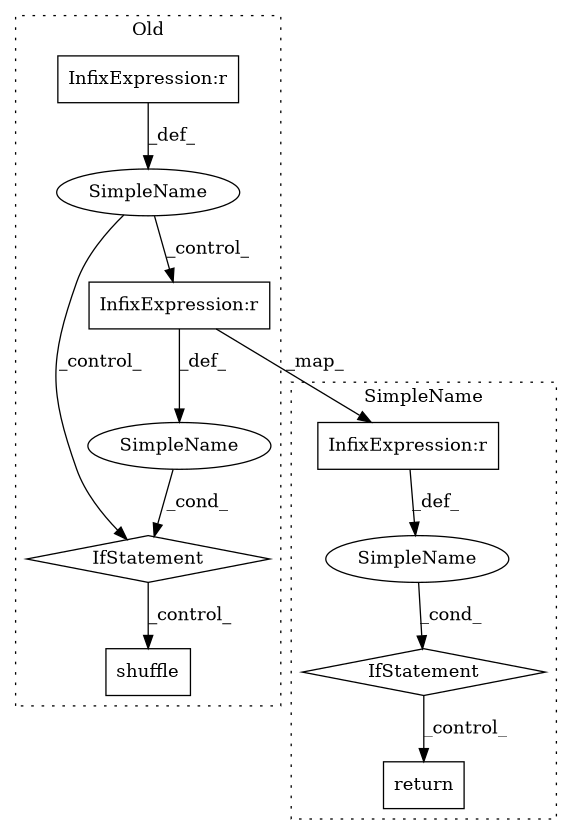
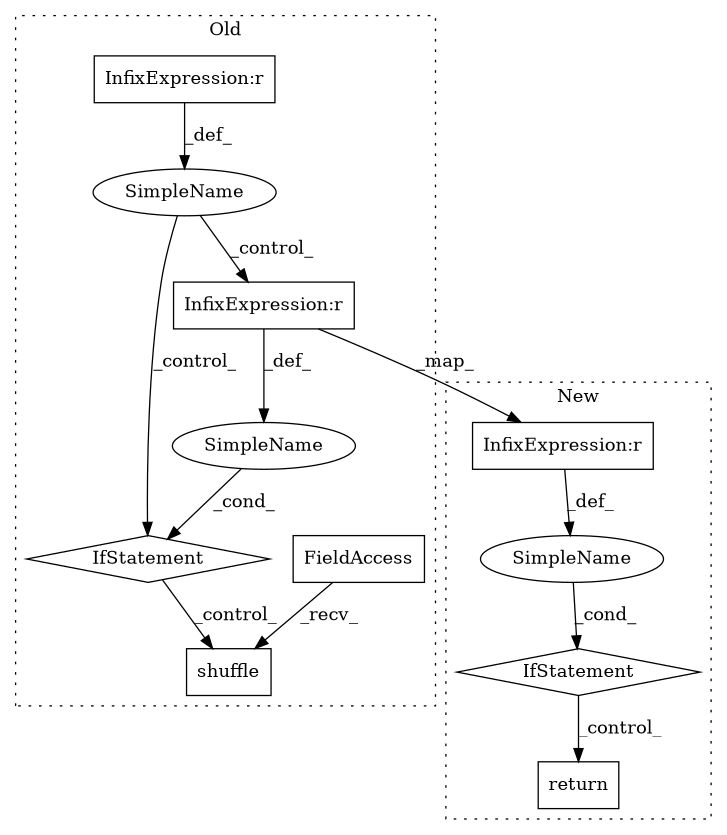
cluster "SimpleName": label "SimpleName" -> "New"
node "FieldAccess": added
